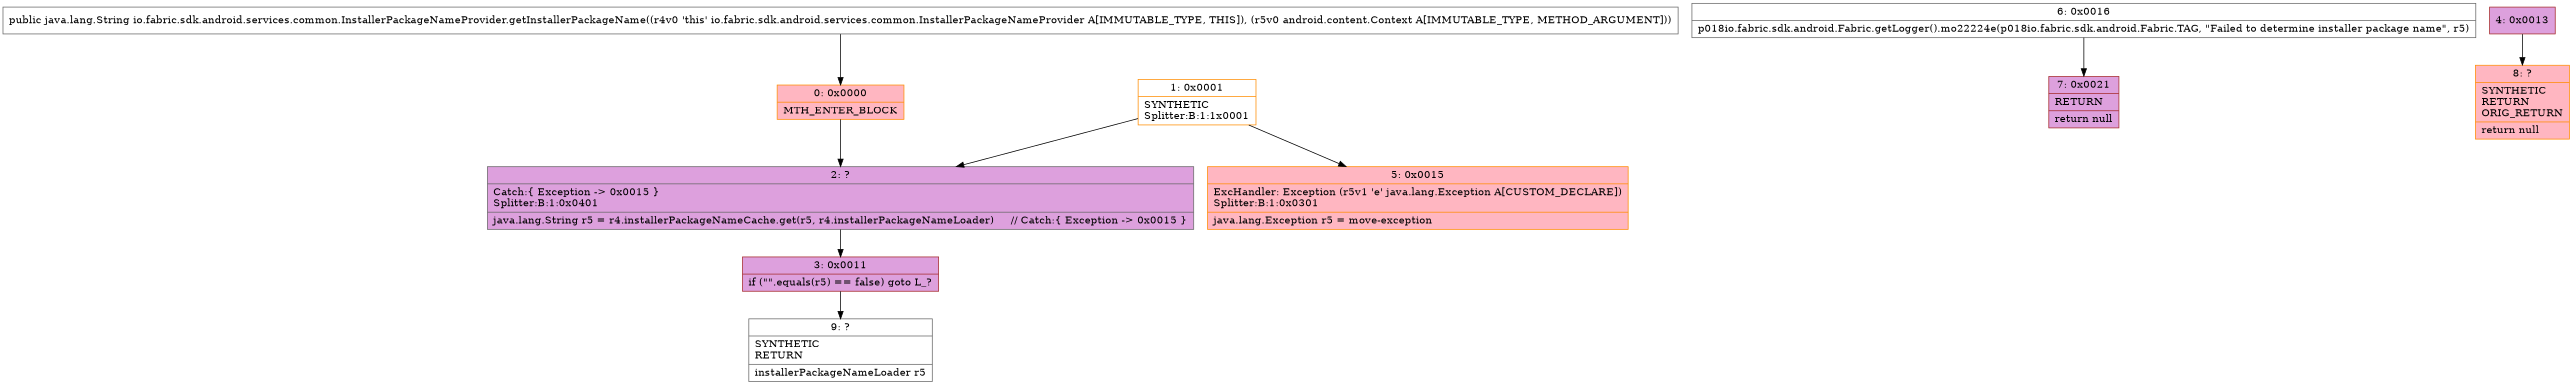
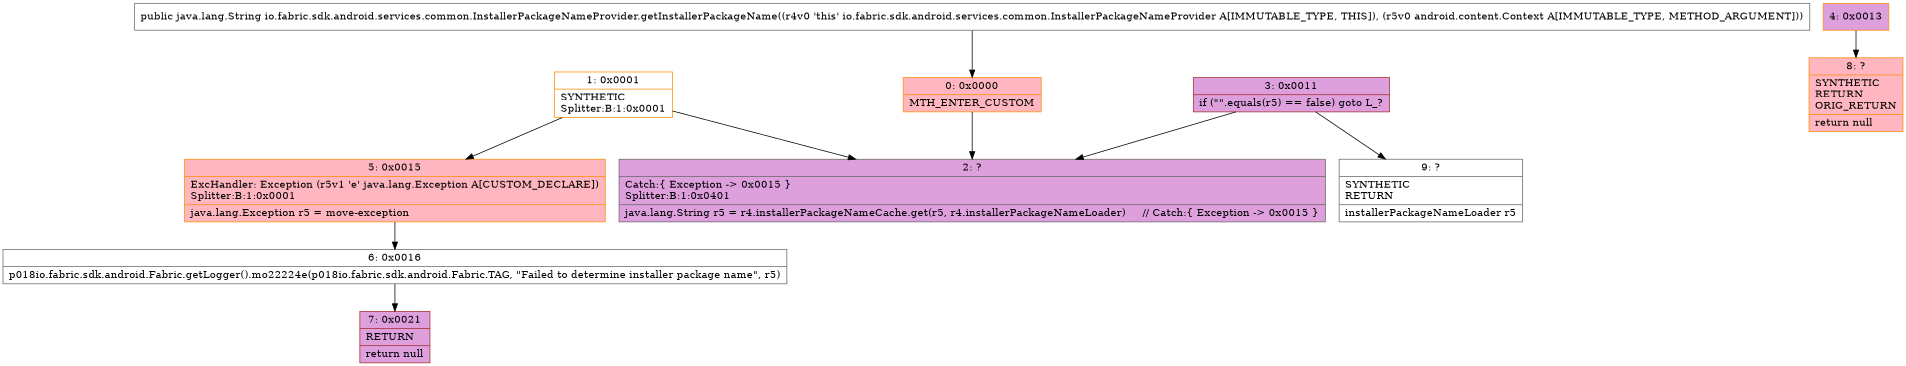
node "4: 0x0013": color brown -> darkorange
node "0: 0x0000": text "MTH_ENTER_BLOCK" -> "MTH_ENTER_CUSTOM"
node "1: 0x0001": text "Splitter:B:1:1x0001" -> "Splitter:B:1:0x0001"
node "5: 0x0015": text "Splitter:B:1:0x0301" -> "Splitter:B:1:0x0001"
edge "5: 0x0015" -> "6: 0x0016": added
edge "2: ?" -> "3: 0x0011": reversed
